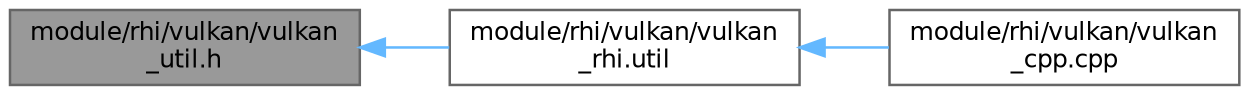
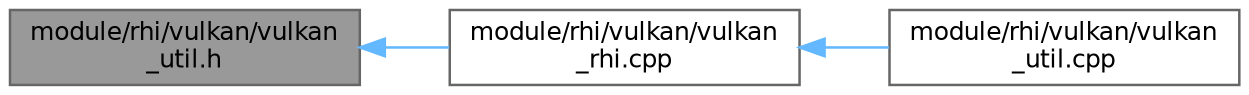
node "module/rhi/vulkan/vulkan _rhi.util": label "module/rhi/vulkan/vulkan _rhi.util" -> "module/rhi/vulkan/vulkan _rhi.cpp"
node "module/rhi/vulkan/vulkan _cpp.cpp": label "module/rhi/vulkan/vulkan _cpp.cpp" -> "module/rhi/vulkan/vulkan _util.cpp"
